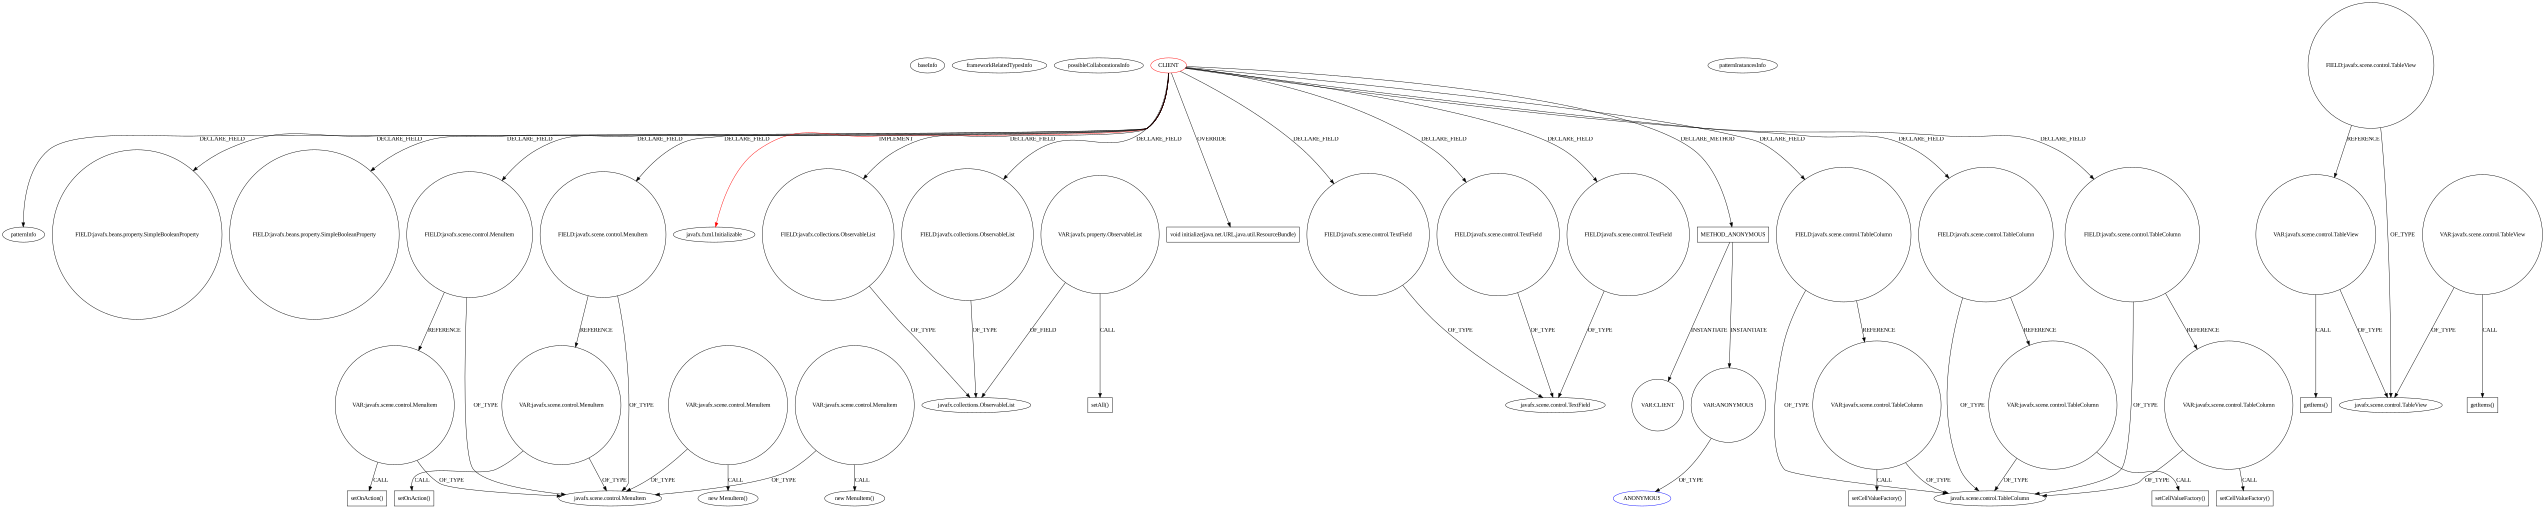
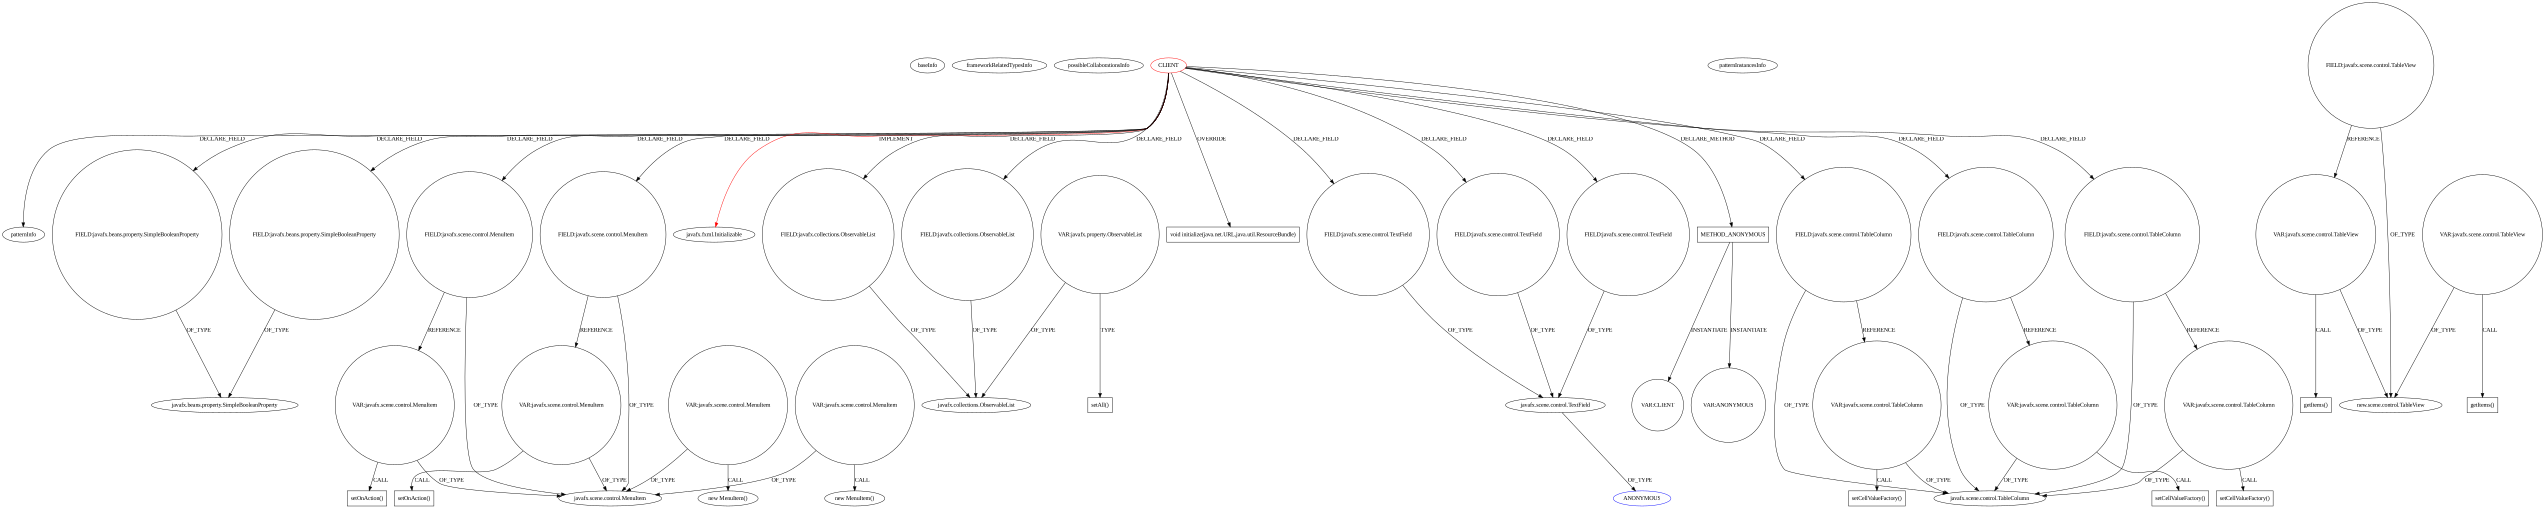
edge "VAR:javafx.property.ObservableList" -> "javafx.collections.ObservableList": label "OF_FIELD" -> "OF_TYPE"
edge "VAR:javafx.property.ObservableList" -> "setAll()": label "CALL" -> "TYPE"
node "javafx.beans.property.SimpleBooleanProperty": added
node "javafx.scene.control.TableView": label "javafx.scene.control.TableView" -> "new.scene.control.TableView"
edge "VAR:ANONYMOUS" -> "ANONYMOUS": now "javafx.scene.control.TextField" -> "ANONYMOUS"
